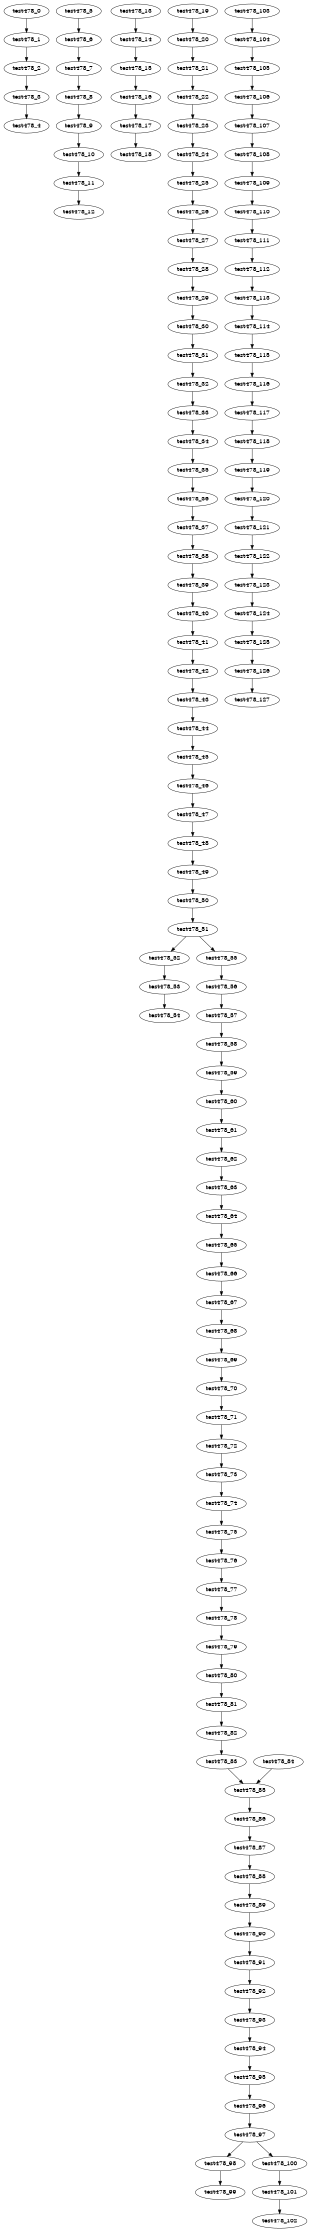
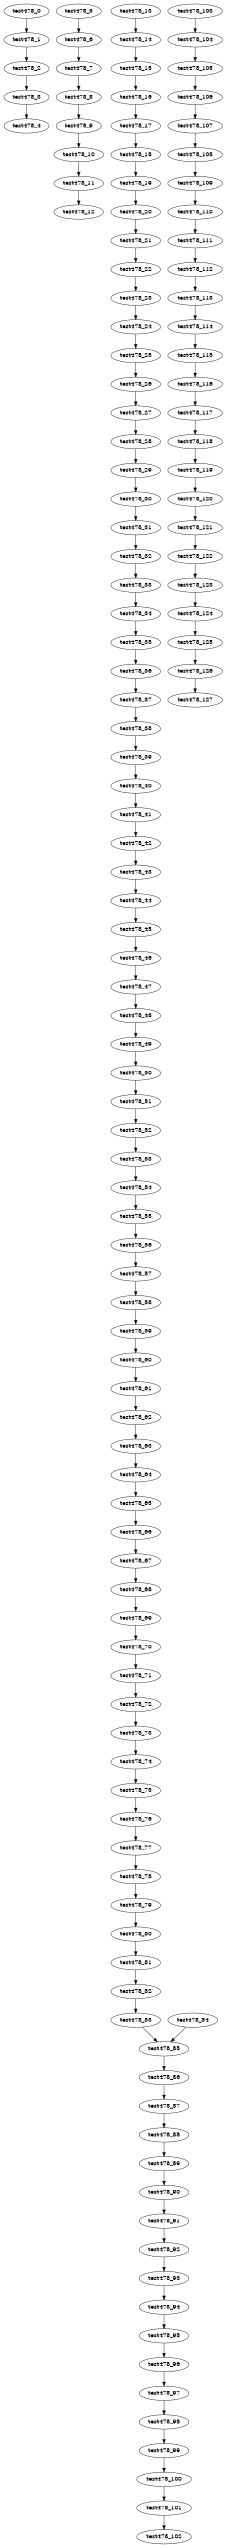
edge "test478_18" -> "test478_19": added
edge "test478_51" -> "test478_55": now "test478_54" -> "test478_55"
edge "test478_97" -> "test478_100": now "test478_99" -> "test478_100"
